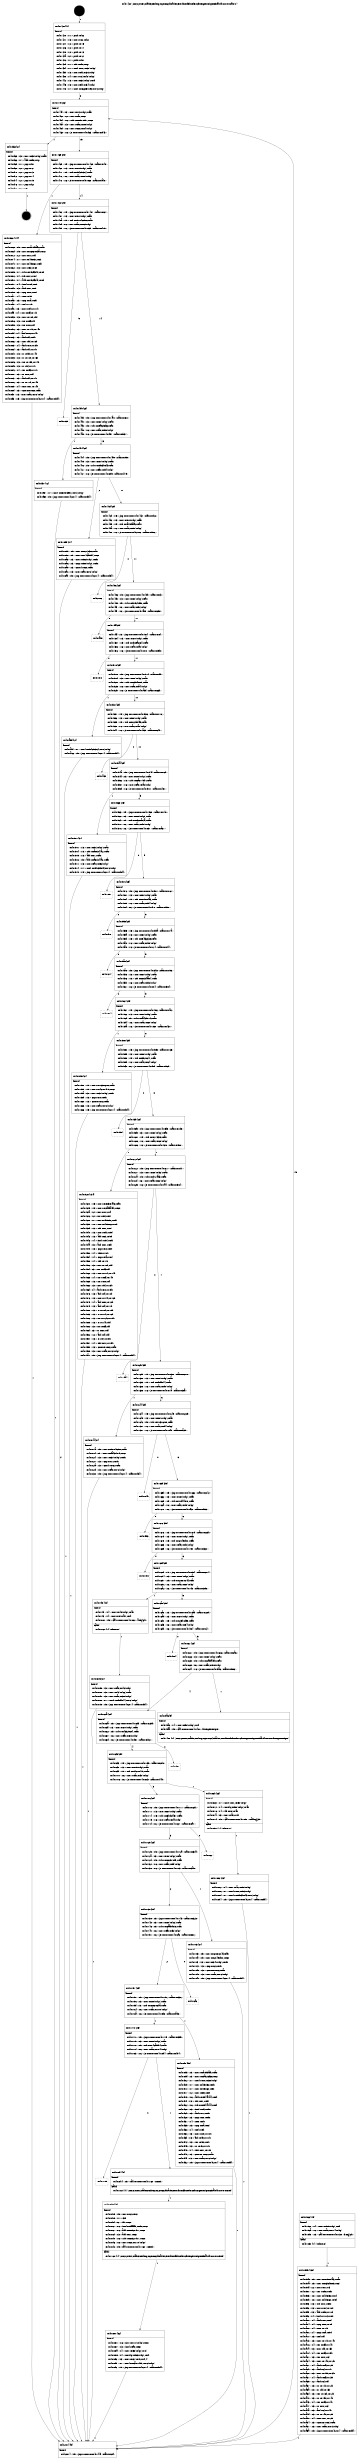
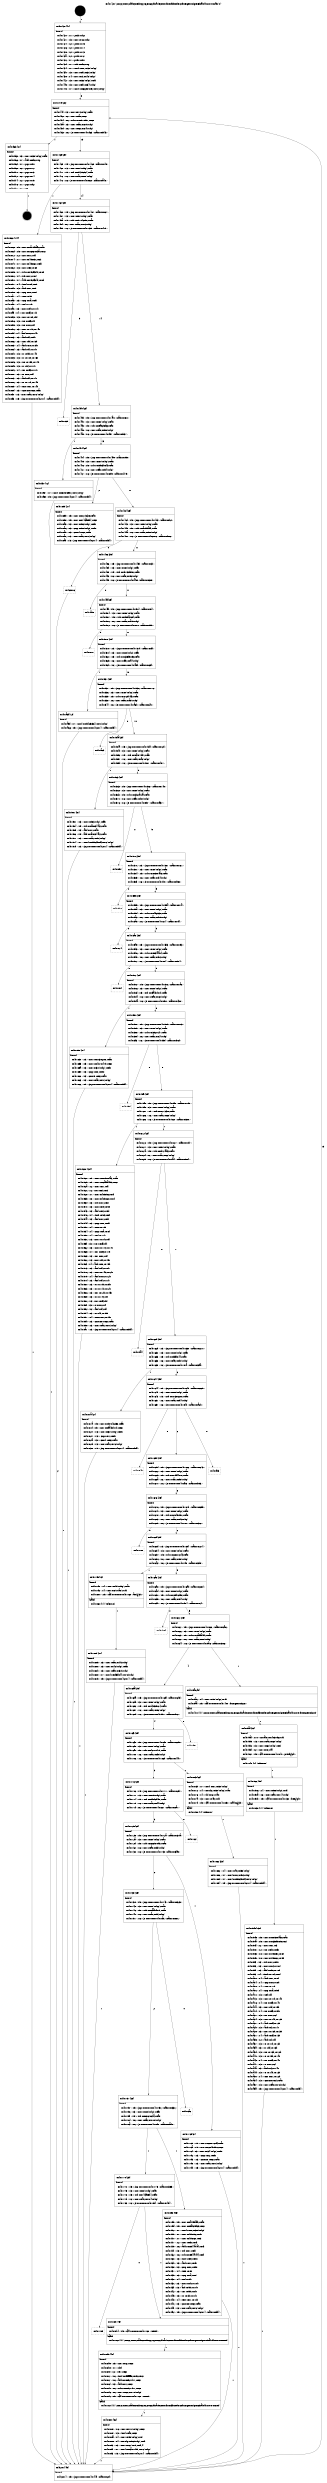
edge "0x401899 [27]" -> "0x402014 [5]": now "0x402006" -> "0x402014 [5]"
edge "0x40165d [25]" -> "0x401fb3": now "0x401644 [25]" -> "0x401fb3"
node "0x4019af [23]": added
